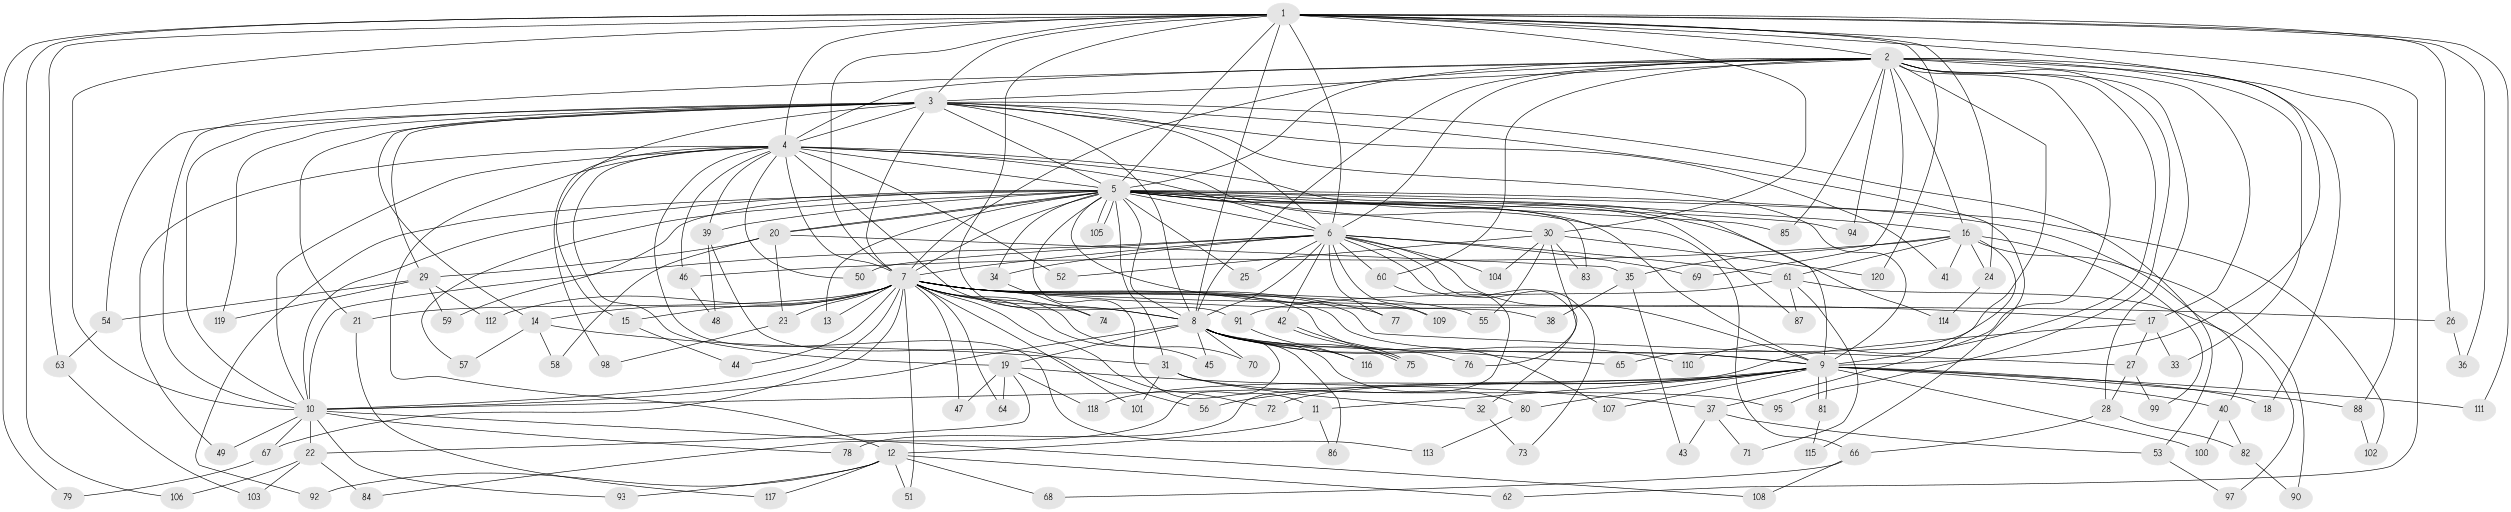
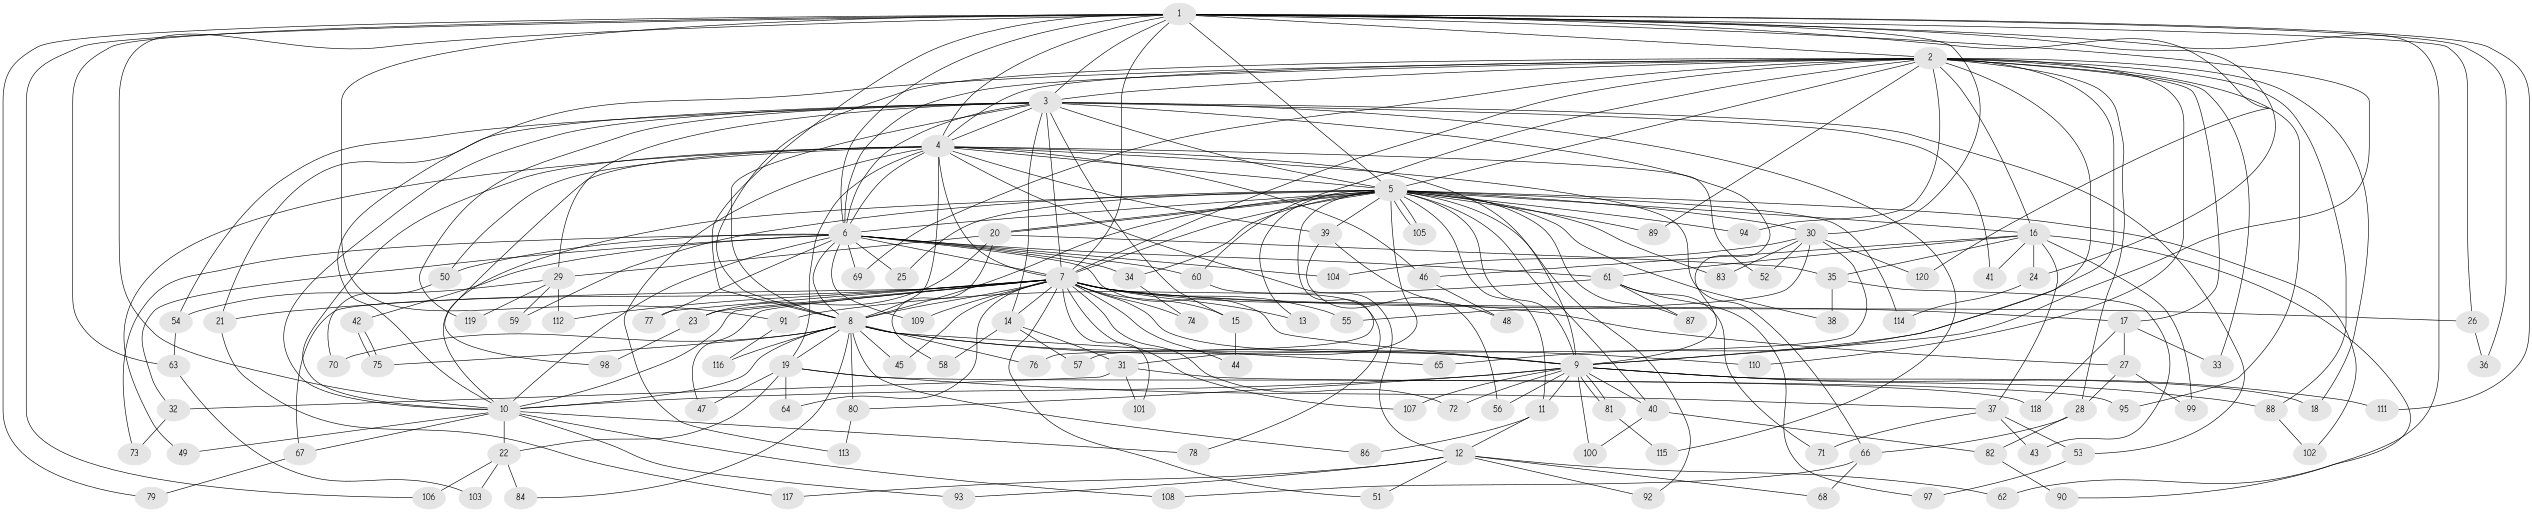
node "85": label "85" -> "89"
edge "7" -- "70": now "50" -- "70"
